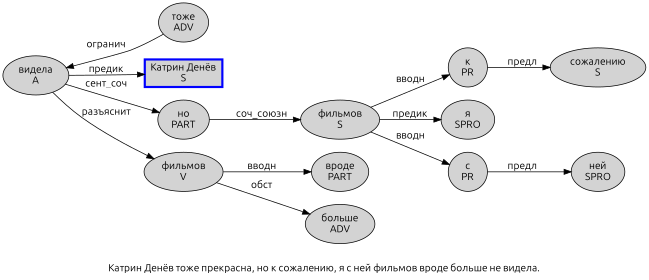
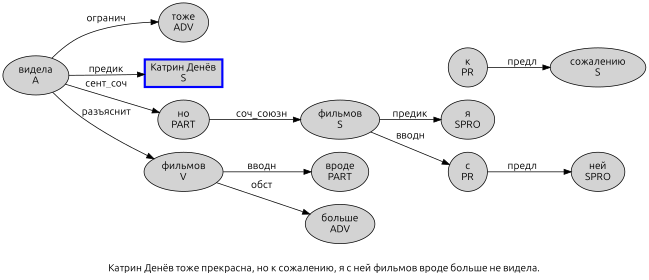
edge "тоже ADV" -> "видела A": reversed
edge "фильмов S" -> "к PR": removed, label "вводн"
